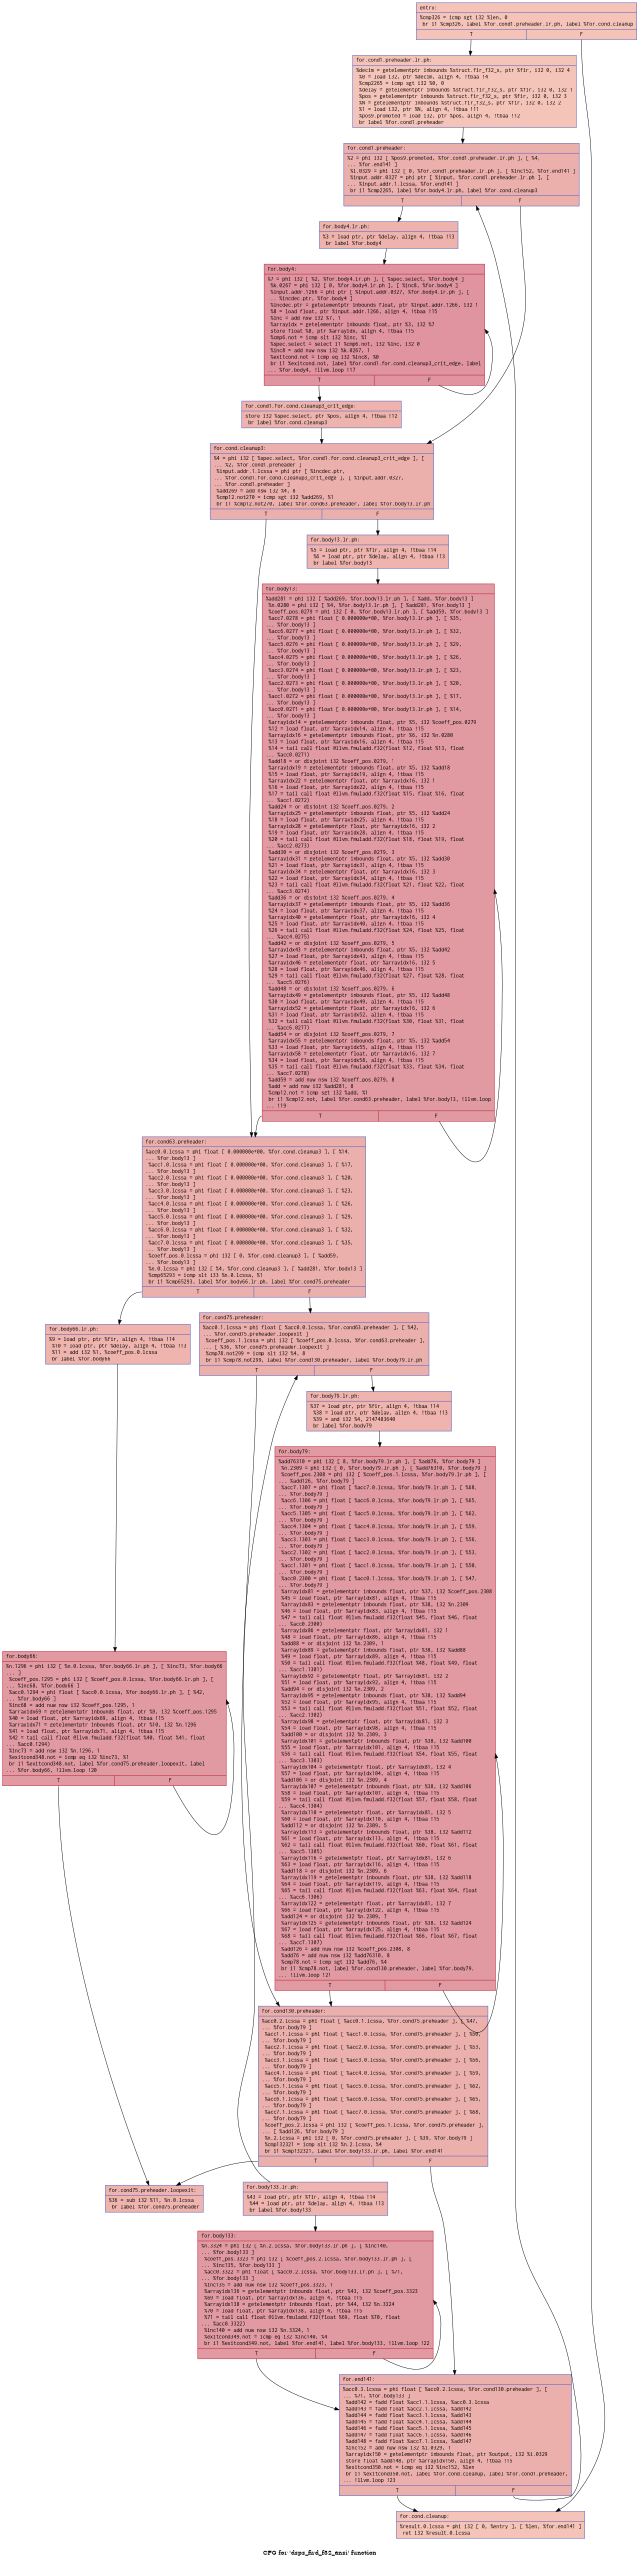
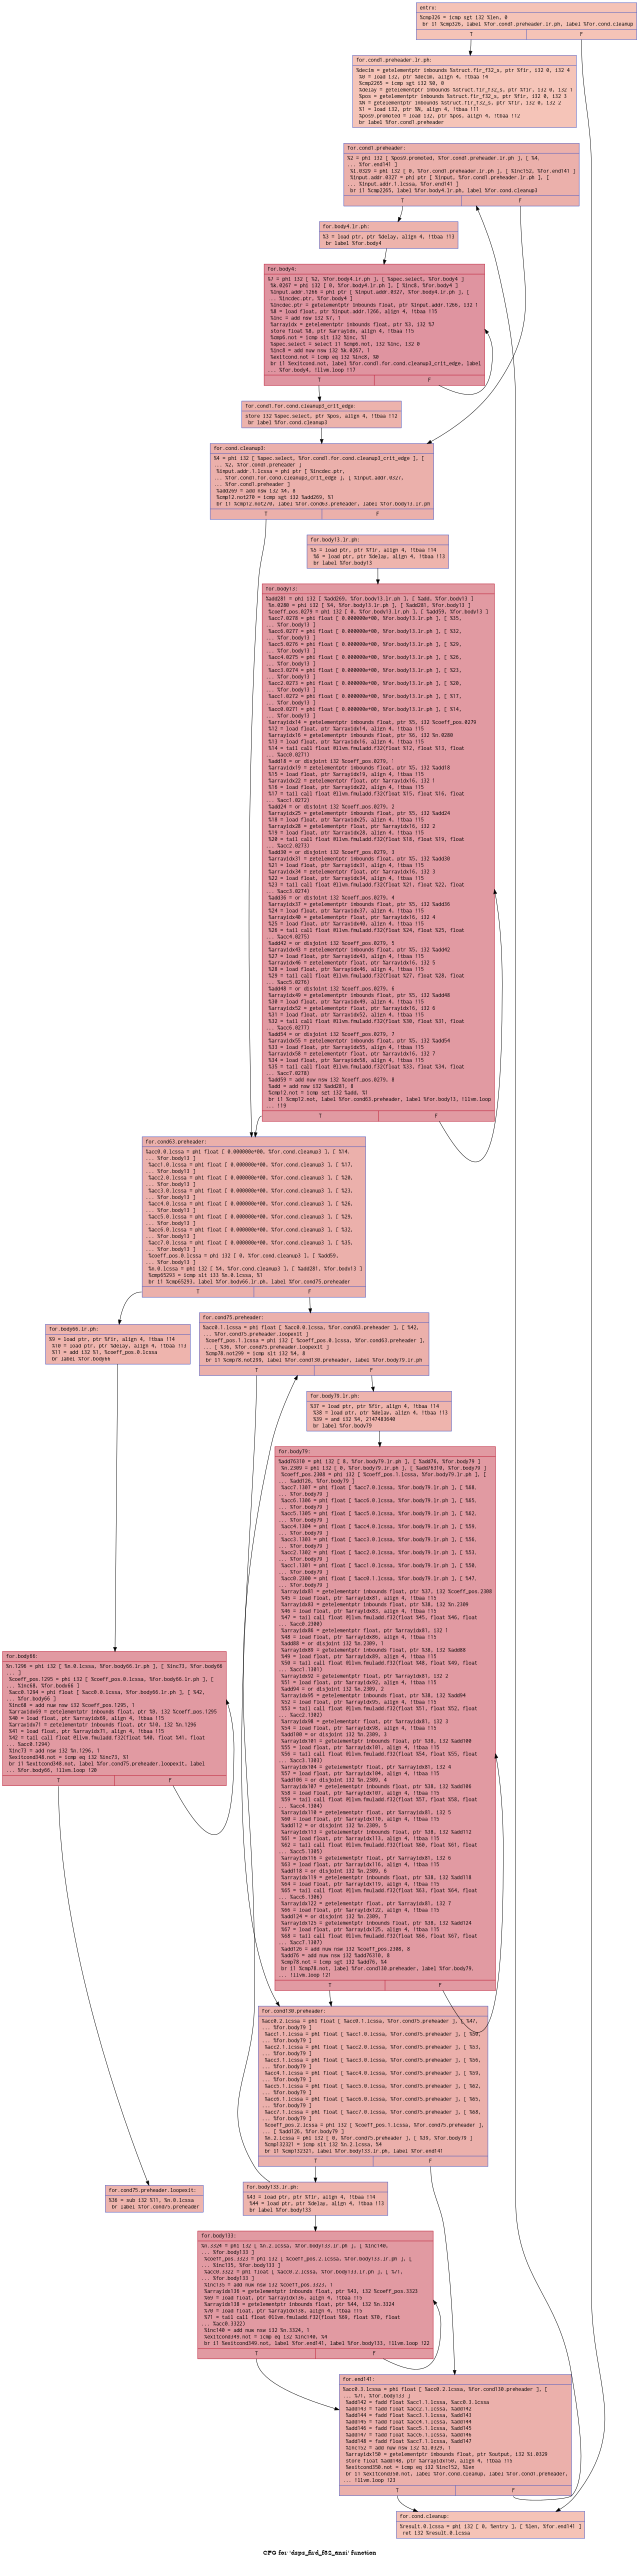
edge "for.cond1.preheader.lr.ph:" -> "for.cond1.preheader:": removed
edge "for.cond.cleanup3:" -> "for.body13.lr.ph:": removed
edge "for.cond130.preheader:" -> "for.cond75.preheader.loopexit:": now "for.cond130.preheader:" -> "for.body133.lr.ph:"
